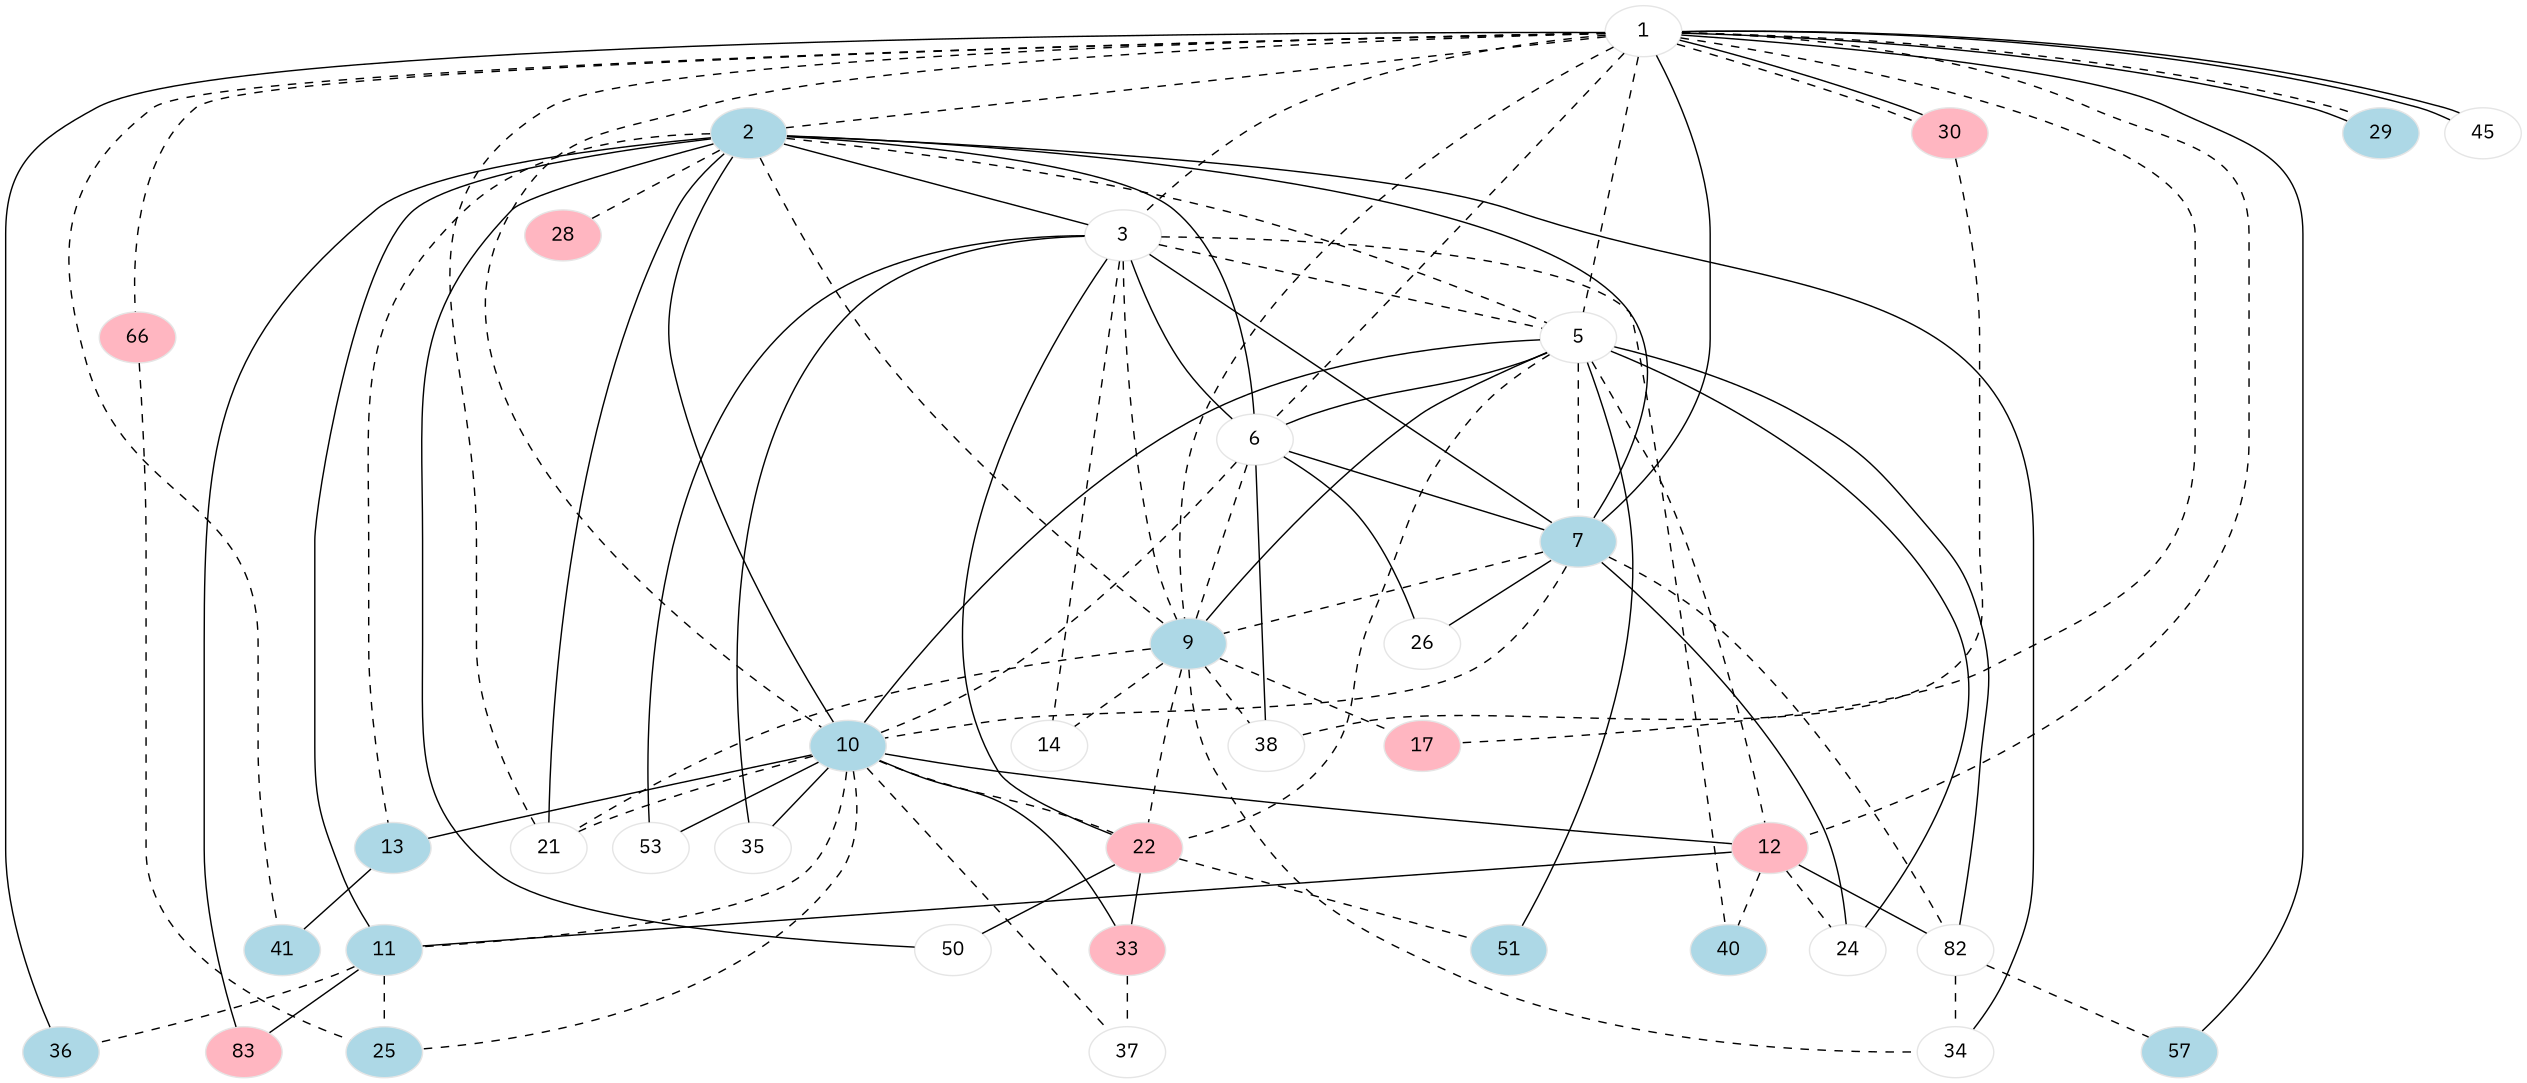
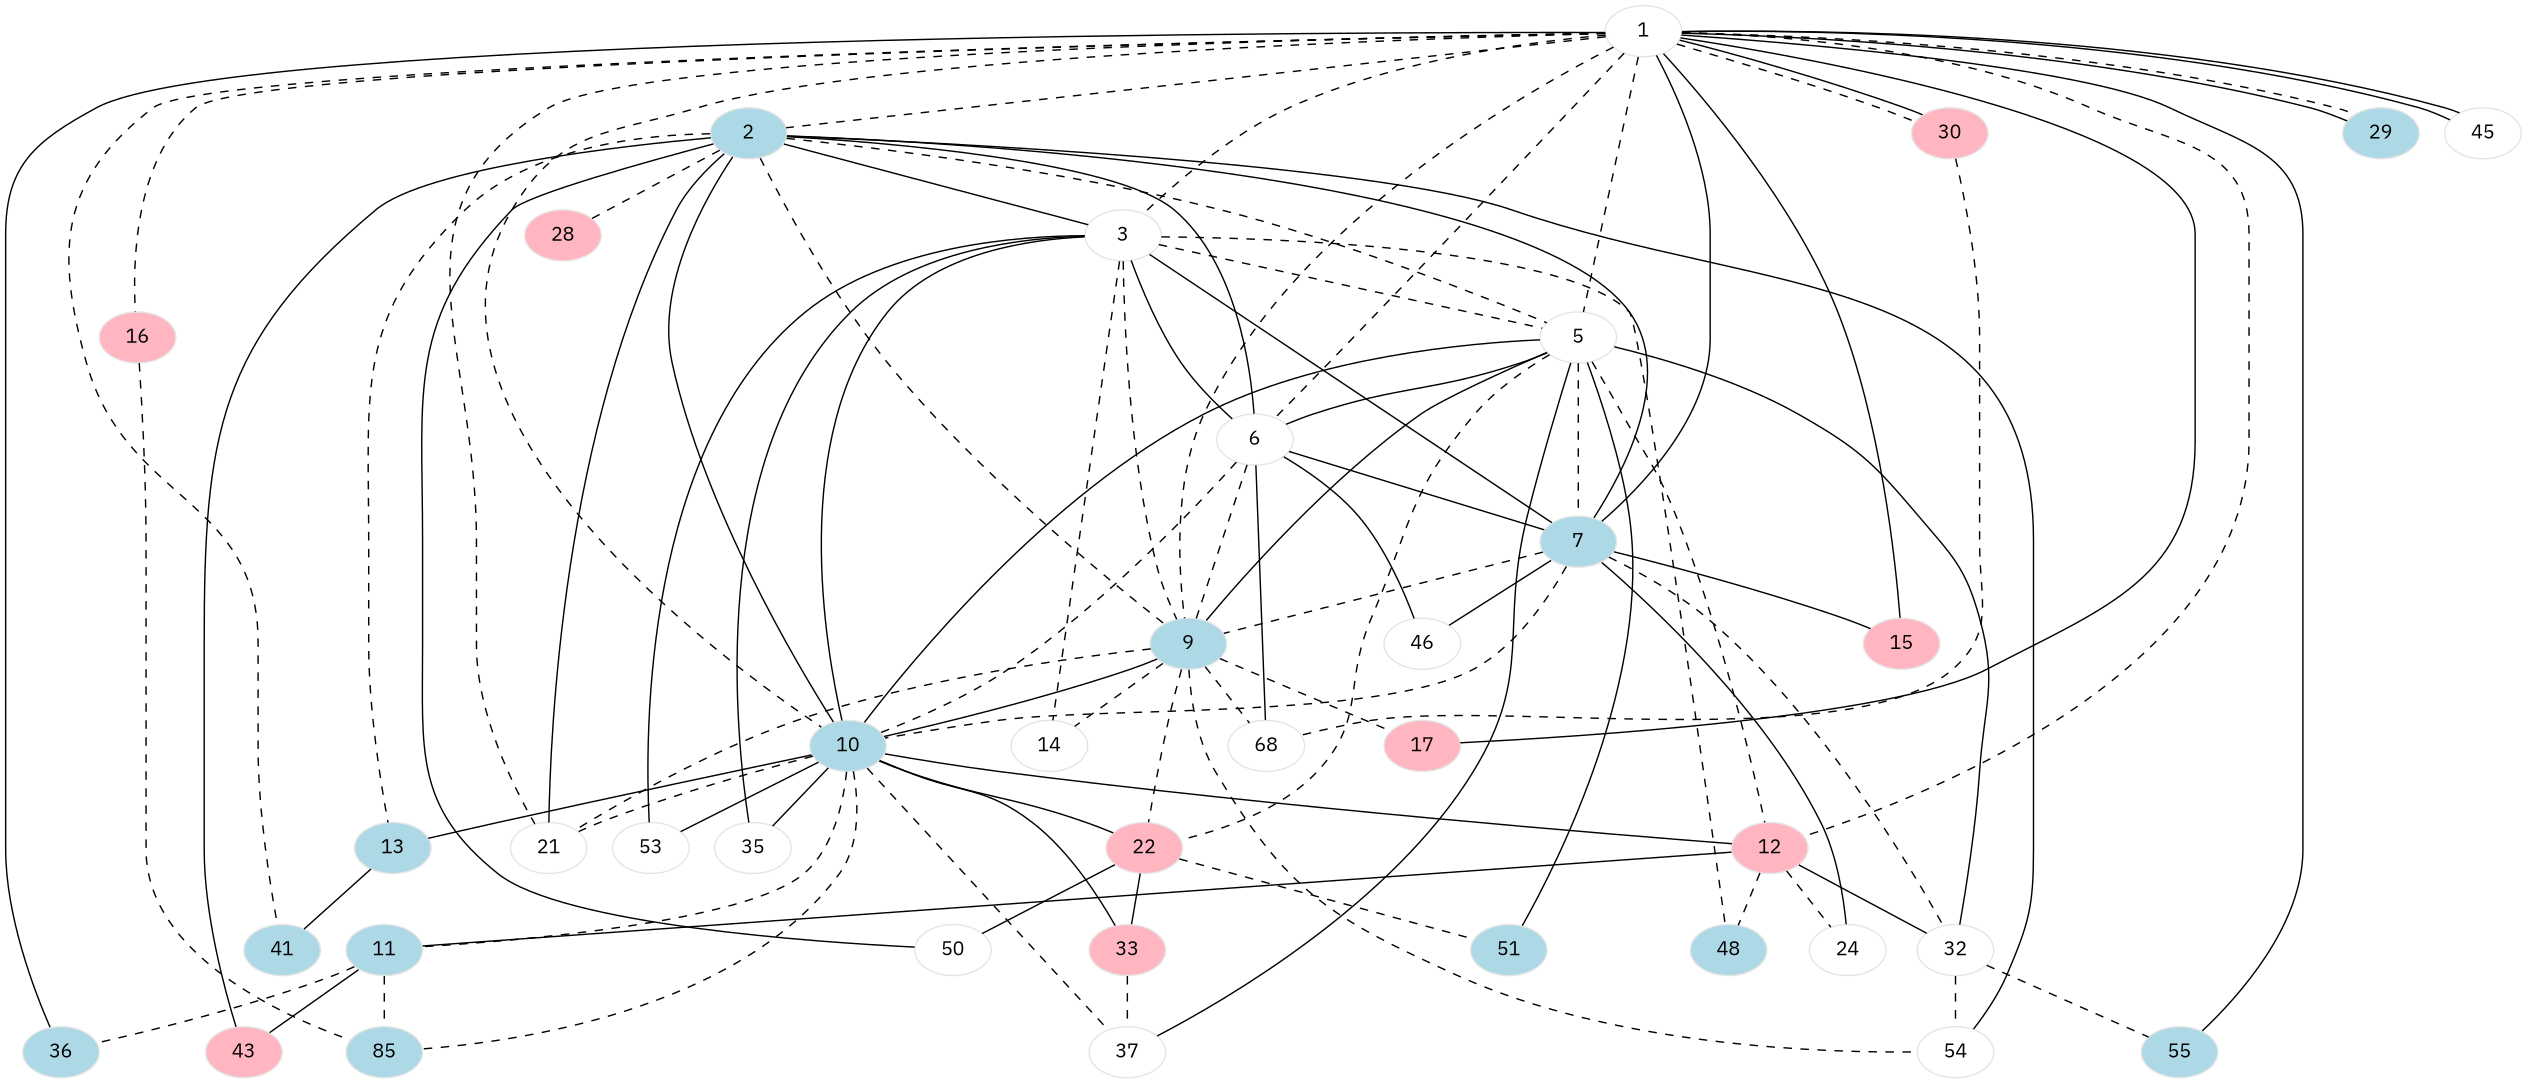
node "66": label "66" -> "16"
edge "2" -- "11": removed
edge "1" -- "17": style dashed -> solid
edge "3" -- "22": now "3" -- "10"
edge "5" -- "24": now "5" -- "37"
node "26": label "26" -> "46"
node "15": added
edge "9" -- "10": added
node "38": label "38" -> "68"
edge "10" -- "22": style dashed -> solid
node "40": label "40" -> "48"
node "82": label "82" -> "32"
node "83": label "83" -> "43"
node "25": label "25" -> "85"
node "34": label "34" -> "54"
node "57": label "57" -> "55"
